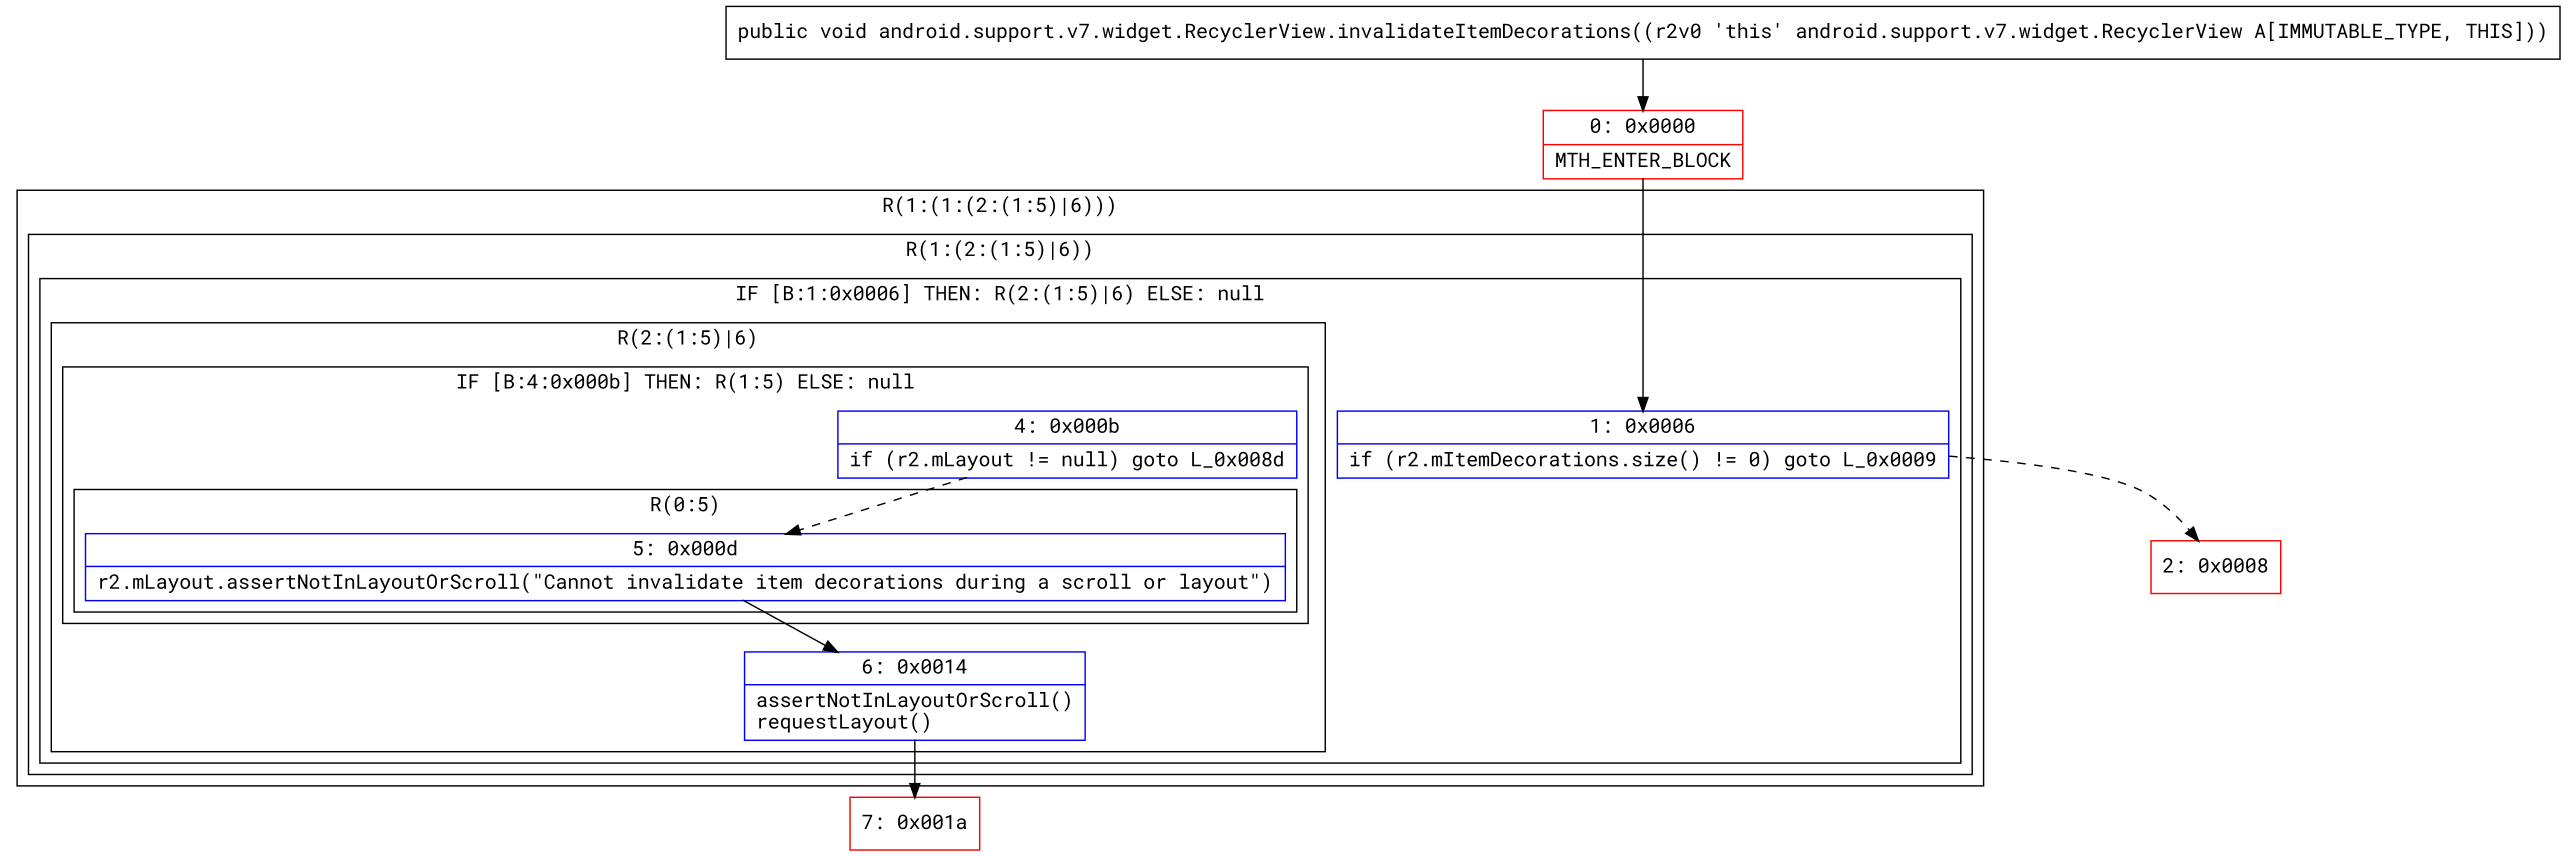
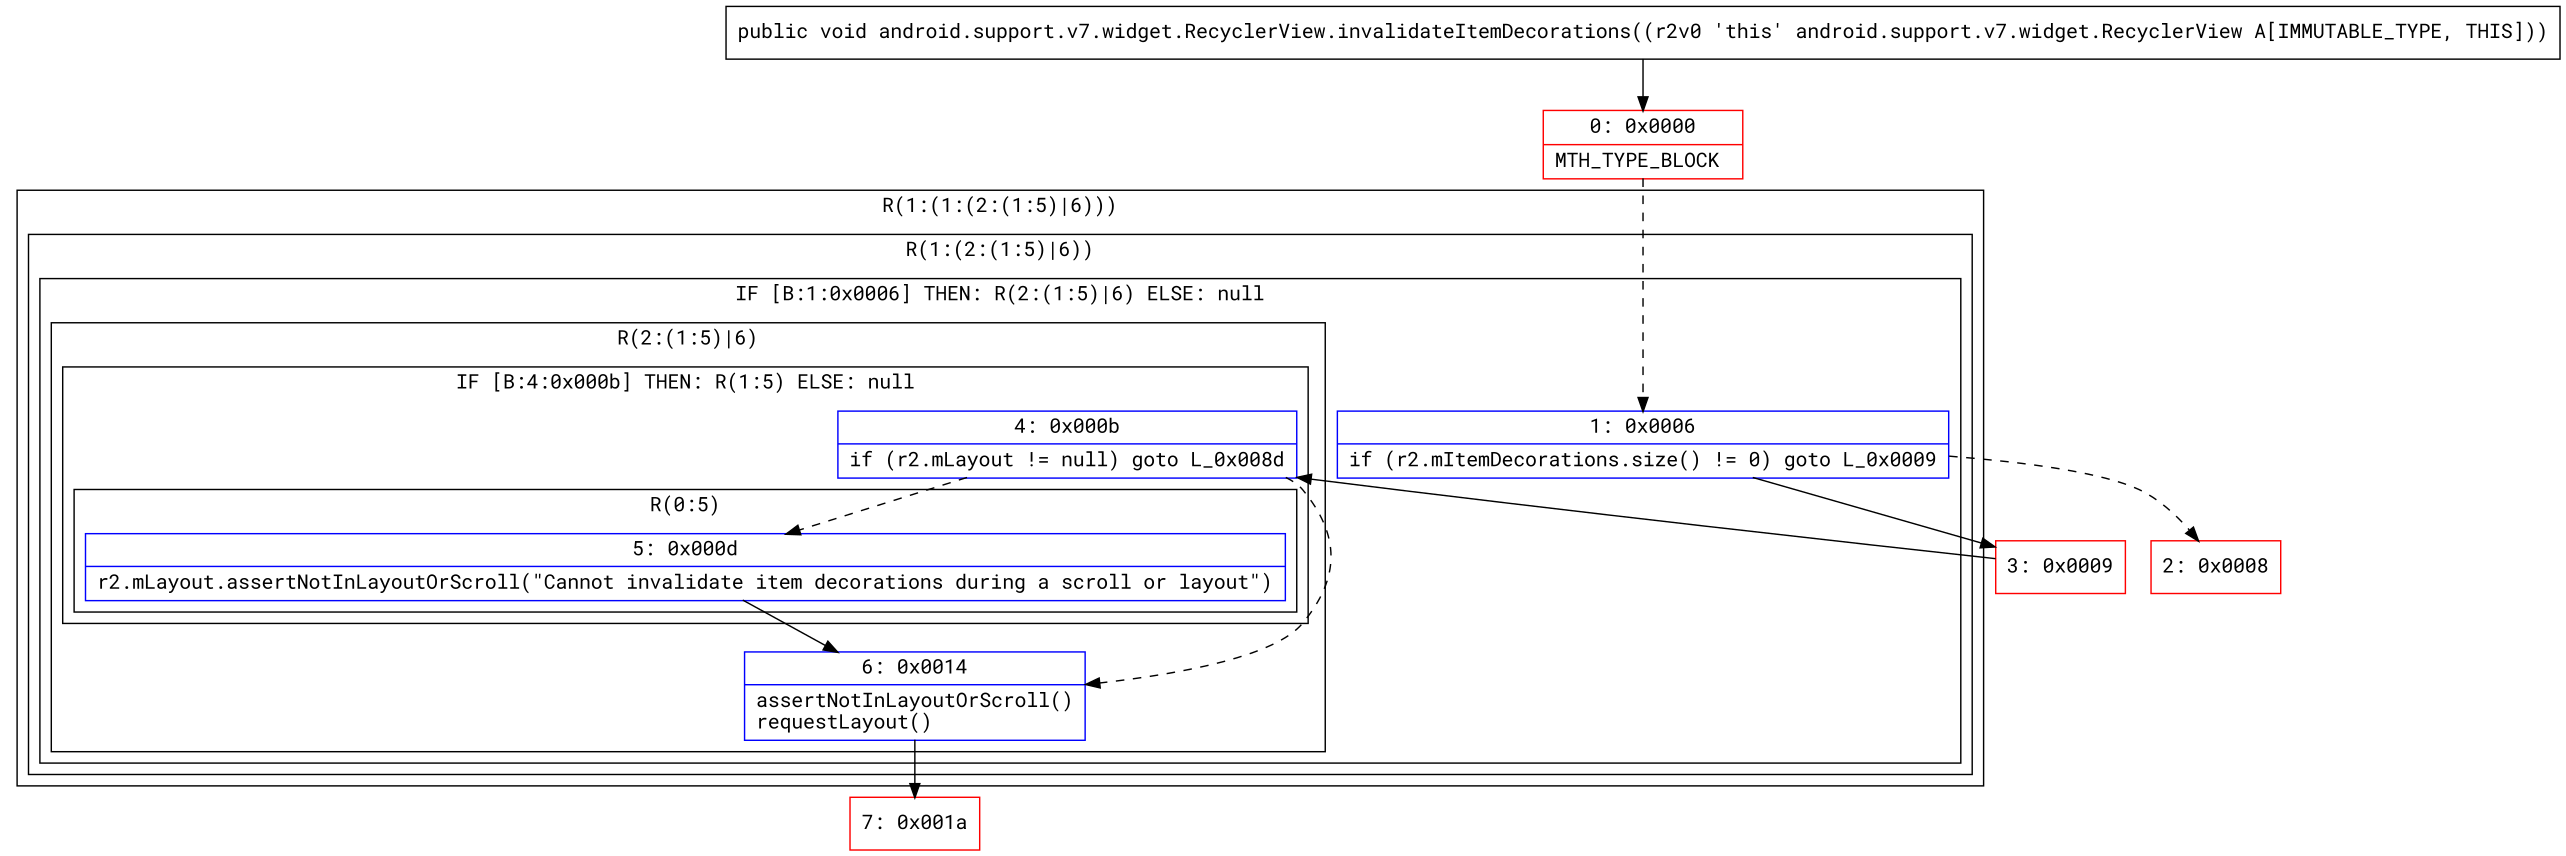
node "0: 0x0000": text "MTH_ENTER_BLOCK" -> "MTH_TYPE_BLOCK"
edge "0: 0x0000" -> "1: 0x0006": style solid -> dashed
node "3: 0x0009": added
edge "4: 0x000b" -> "6: 0x0014": added
